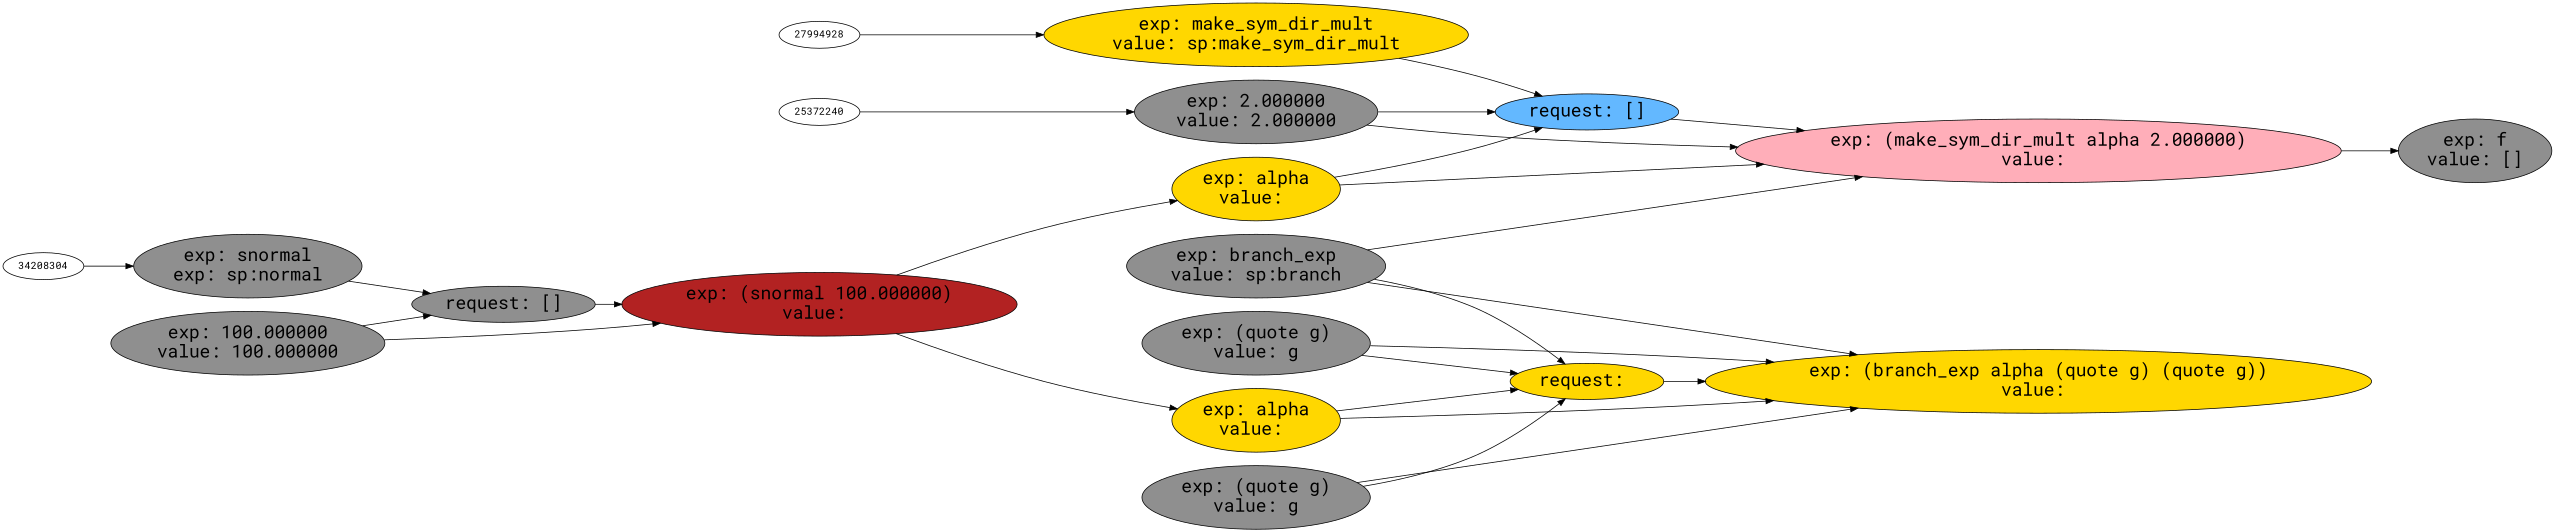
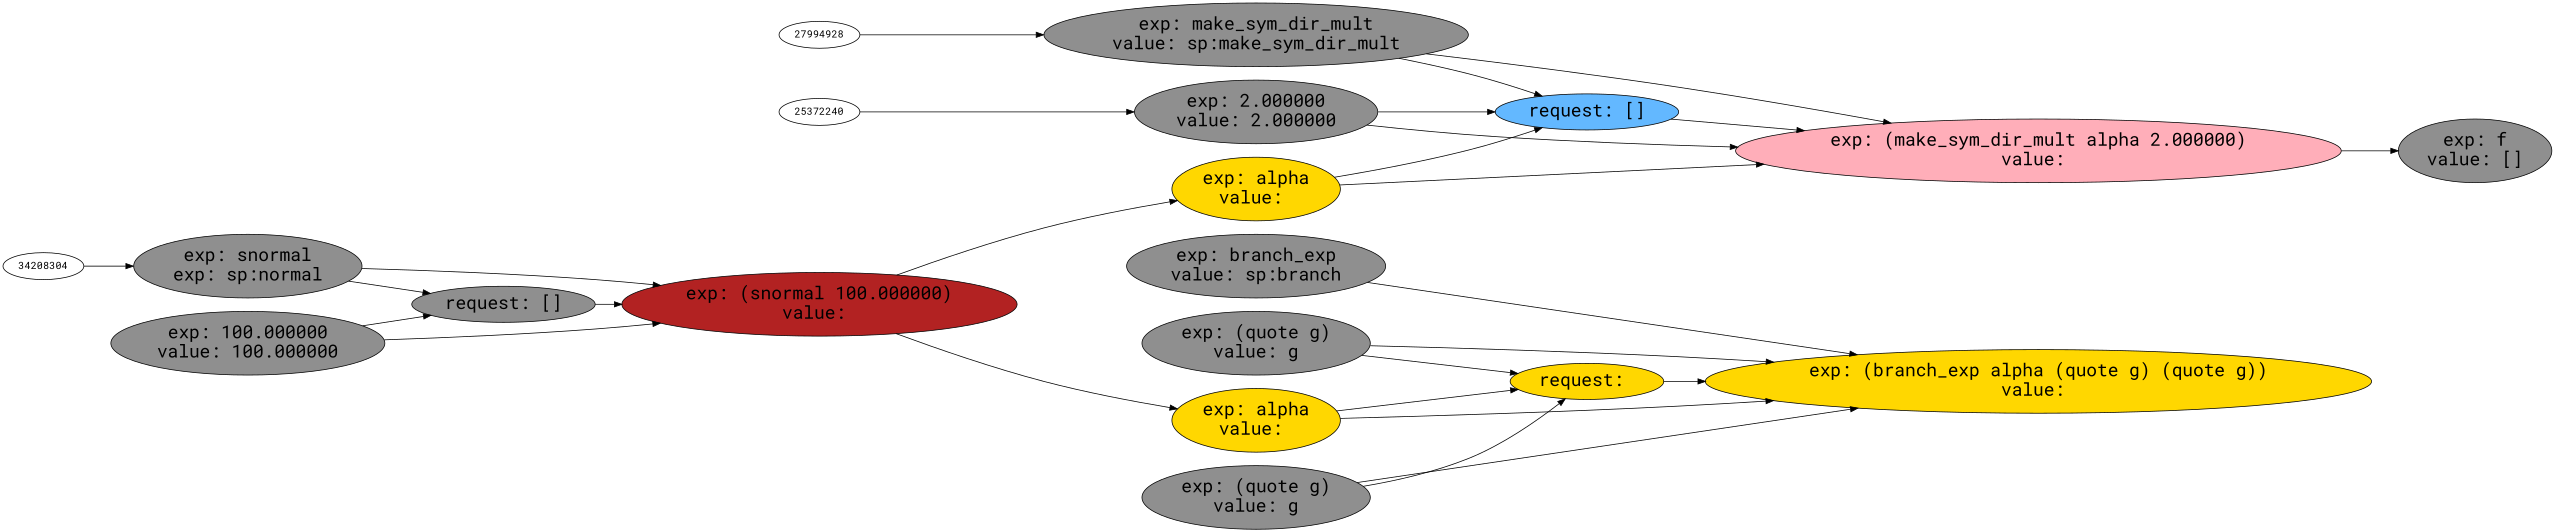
node "exp: make_sym_dir_mult value: sp:make_sym_dir_mult": fillcolor gold -> grey56
edge "exp: branch_exp value: sp:branch" -> "exp: (make_sym_dir_mult alpha 2.000000) value:": now "exp: make_sym_dir_mult value: sp:make_sym_dir_mult" -> "exp: (make_sym_dir_mult alpha 2.000000) value:"
edge "exp: snormal exp: sp:normal" -> "exp: (snormal 100.000000) value:": added
edge "exp: branch_exp value: sp:branch" -> "request:": removed
